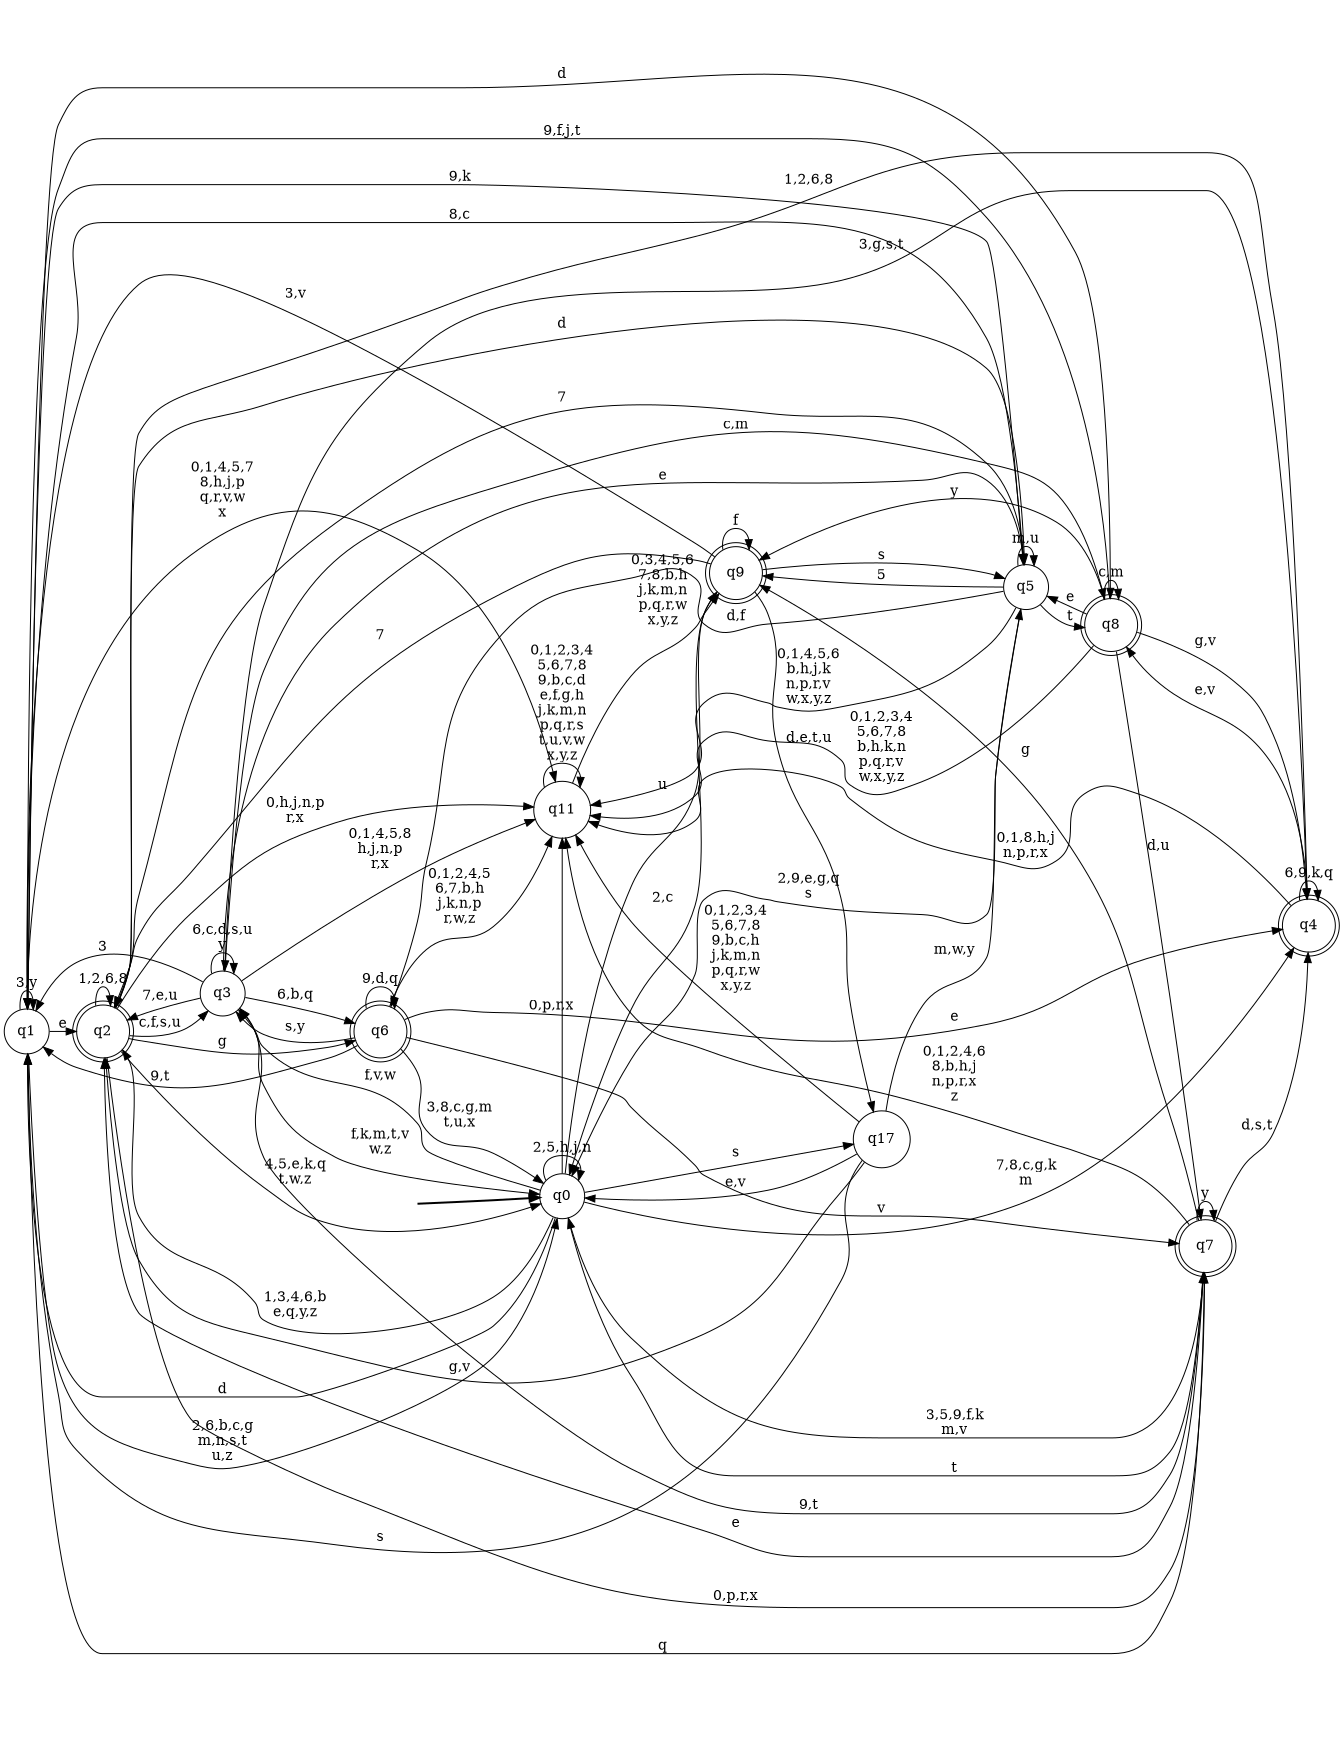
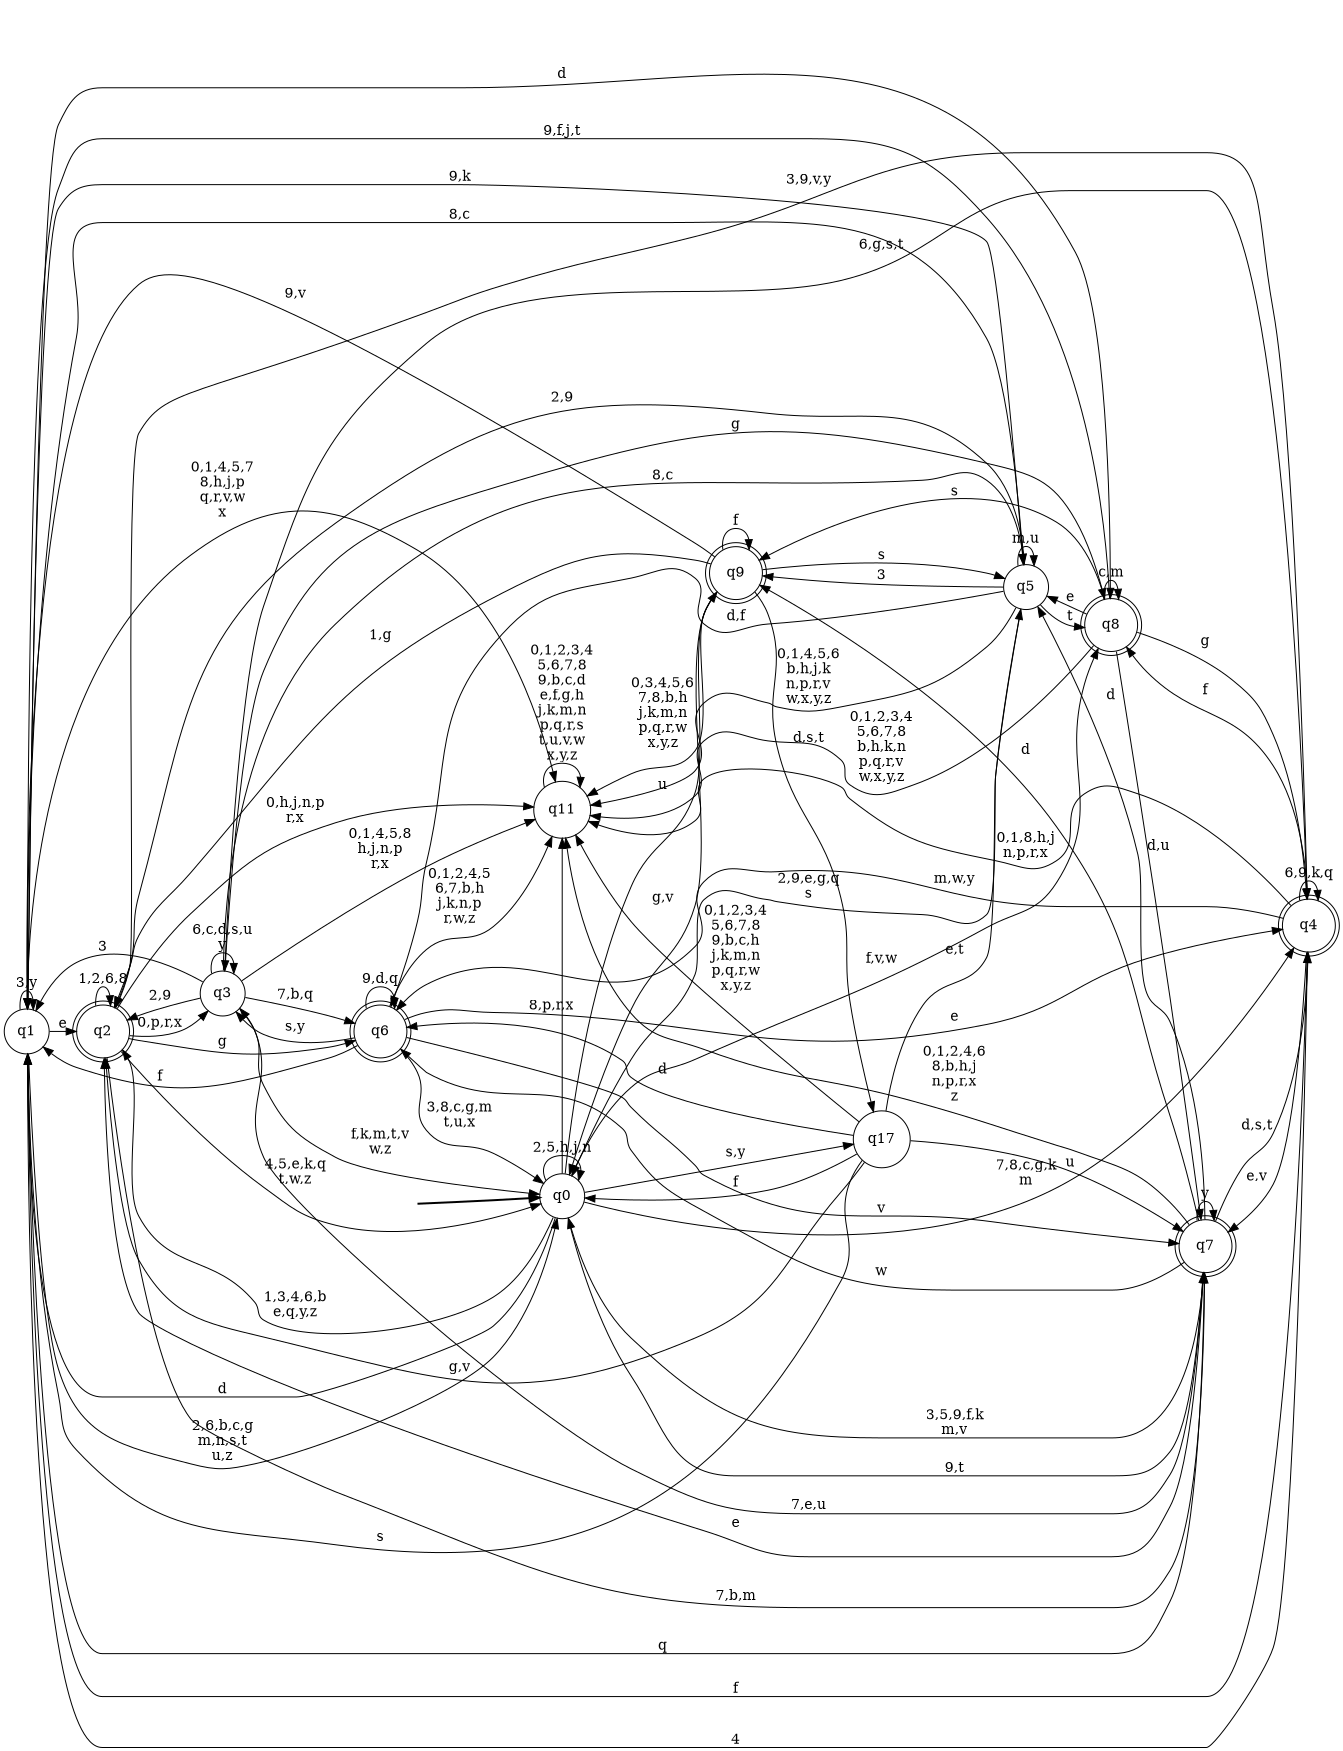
edge "q2" -> "q4": label "1,2,6,8" -> "3,9,v,y"
edge "q4" -> "q3": label "3,g,s,t" -> "6,g,s,t"
edge "q9" -> "q1": label "3,v" -> "9,v"
edge "q2" -> "q5": now "q7" -> "q5"
edge "q5" -> "q2": label "7" -> "2,9"
edge "q3" -> "q8": label "c,m" -> "g"
edge "q3" -> "q5": label "e" -> "8,c"
edge "q8" -> "q9": label "y" -> "s"
edge "q5" -> "q9": label "5" -> "3"
edge "q9" -> "q2": label "7" -> "1,g"
edge "q8" -> "q4": label "g,v" -> "g"
edge "q11" -> "q9": reversed
edge "q4" -> "q8": label "e,v" -> "f"
edge "q9" -> "q17": label "d,e,t,u" -> "d,s,t"
edge "q7" -> "q9": label "g" -> "d"
edge "q4" -> "q6": added, label "m,w,y"
edge "q9" -> "q0": label "2,c" -> "g,v"
edge "q17" -> "q5": label "m,w,y" -> "e,t"
edge "q3" -> "q6": label "6,b,q" -> "7,b,q"
edge "q3" -> "q2": label "7,e,u" -> "2,9"
edge "q0" -> "q11": label "0,p,r,x" -> "8,p,r,x"
edge "q2" -> "q3": label "c,f,s,u" -> "0,p,r,x"
edge "q6" -> "q1": label "9,t" -> "f"
edge "q17" -> "q6": added, label "d"
edge "q4" -> "q7": added, label "e,v"
edge "q0" -> "q3": now "q0" -> "q8"
edge "q0" -> "q17": label "s" -> "s,y"
edge "q17" -> "q7": added, label "u"
edge "q17" -> "q0": label "e,v" -> "f"
edge "q7" -> "q6": added, label "w"
edge "q0" -> "q7": label "t" -> "9,t"
edge "q7" -> "q3": label "9,t" -> "7,e,u"
edge "q2" -> "q7": label "0,p,r,x" -> "7,b,m"
edge "q1" -> "q4": added, label "f"
edge "q4" -> "q1": added, label "4"
